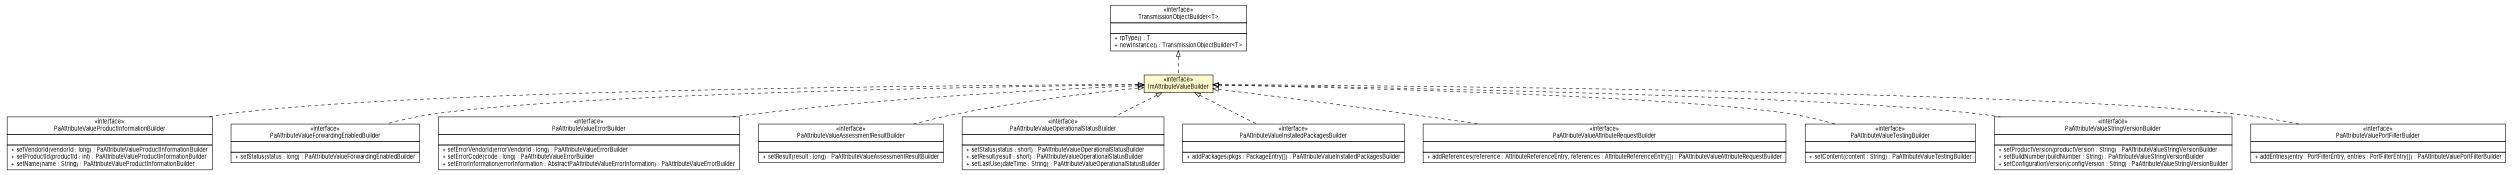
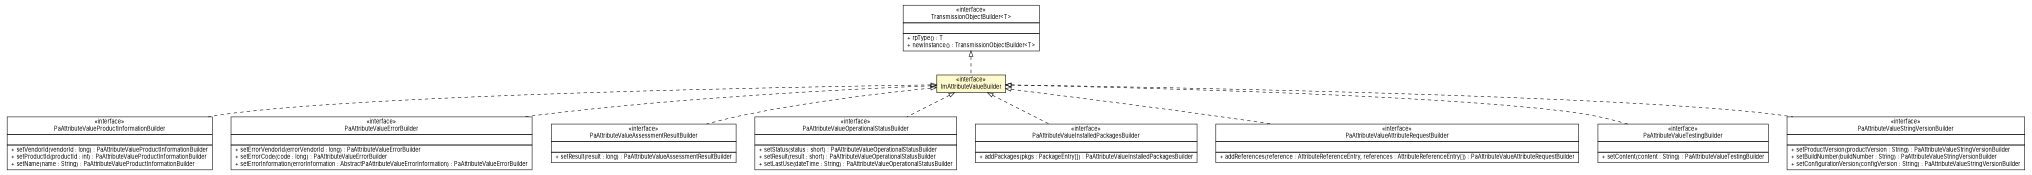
node "PaAttributeValueForwardingEnabledBuilder": removed
node "PaAttributeValuePortFilterBuilder": removed
